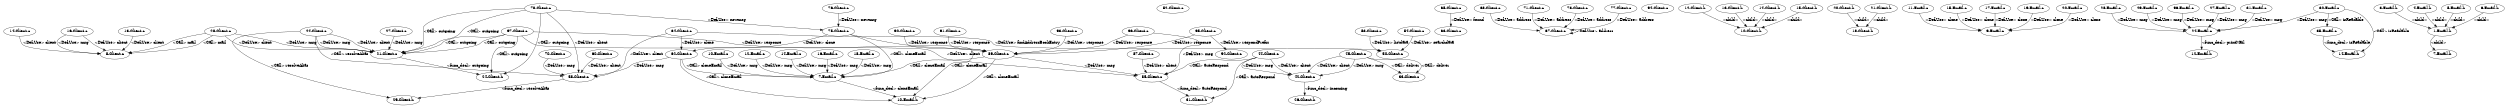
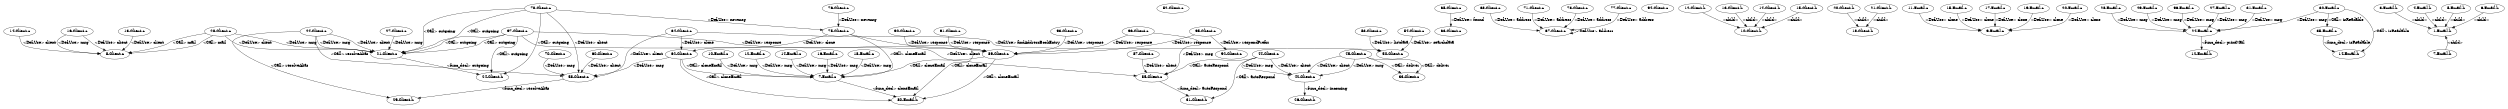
edge "1-Email.h" -> "7-Email.h": reversed
edge "89-Client.c" -> "85-Client.c": removed, label "<Def-Use> msg"
node "10-Email.h": label "10-Email.h" -> "80-Email.h"
